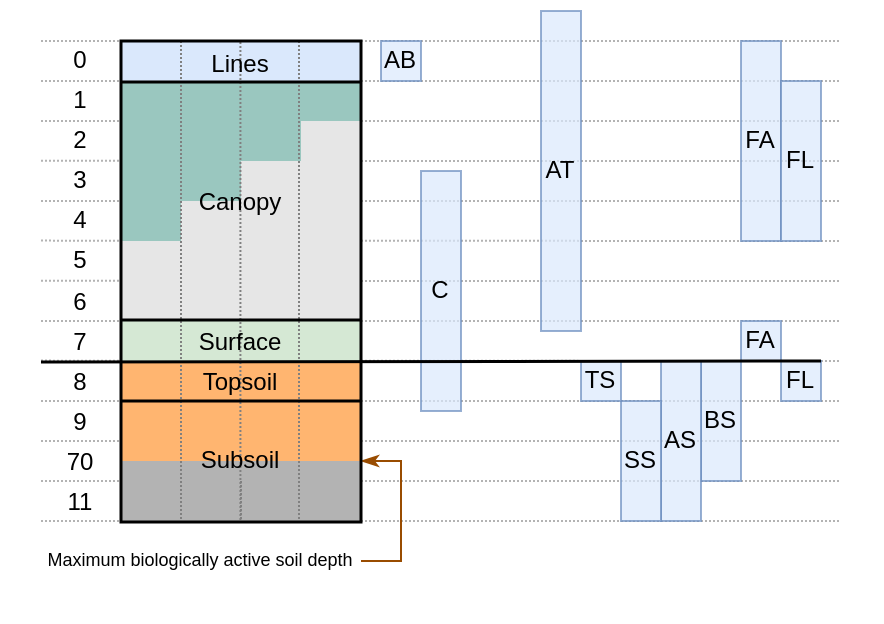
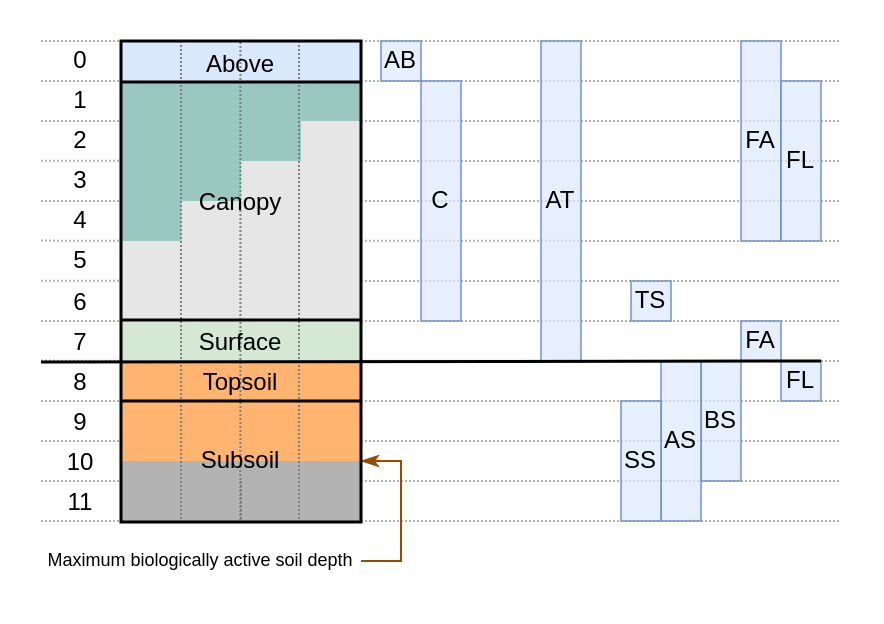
node "Lines": label "Lines" -> "Above"
node "AT": moved (561, 171) -> (561, 201)
node "C": moved (441, 291) -> (441, 201)
node "TS": moved (601, 381) -> (651, 301)
node "70": label "70" -> "10"
